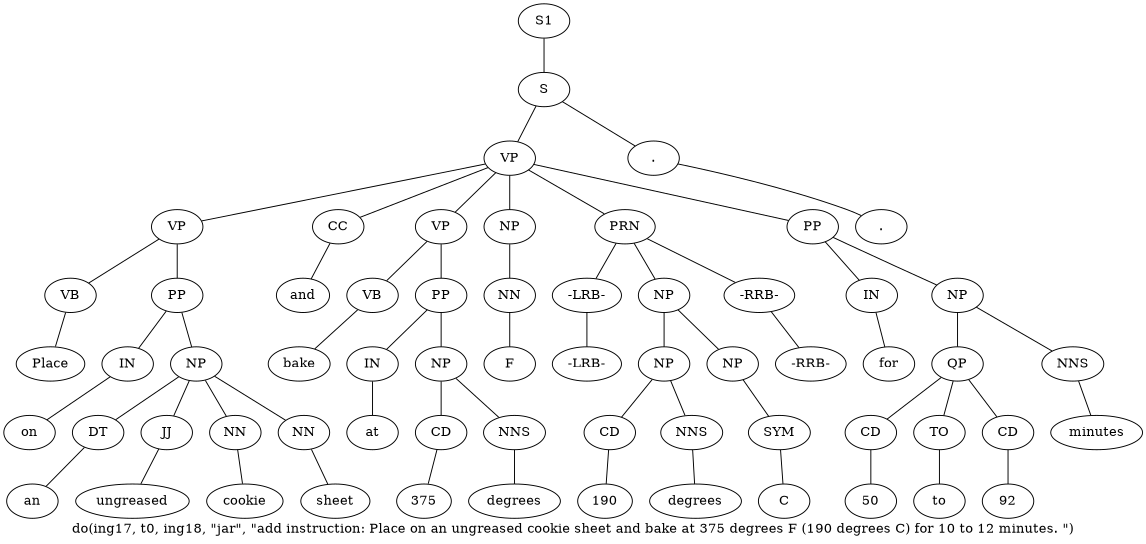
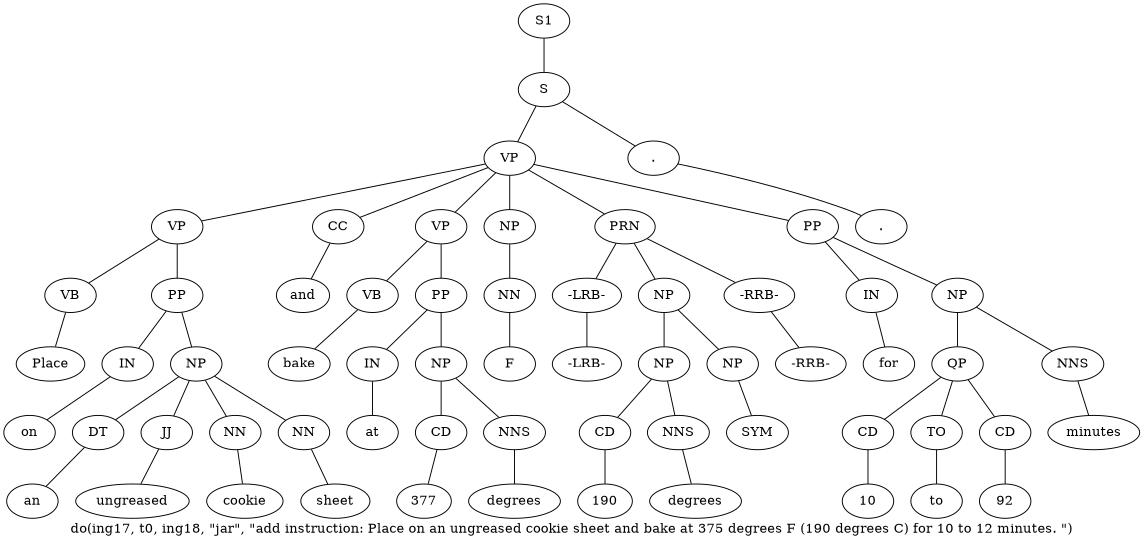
node "375": label "375" -> "377"
node "C": removed
node "50": label "50" -> "10"
